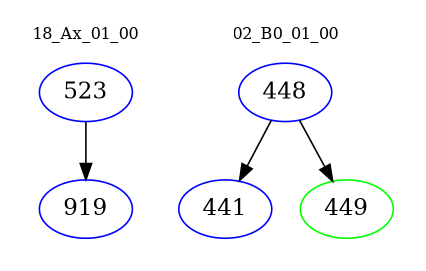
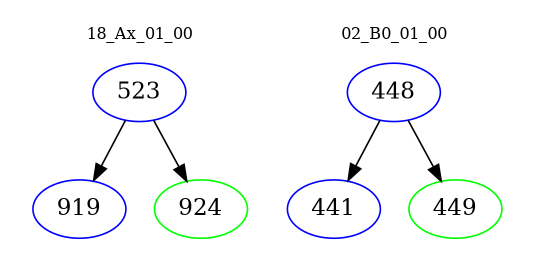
node "924": added
